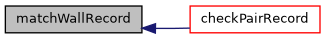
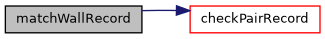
edge "checkPairRecord" -> "matchWallRecord": reversed
